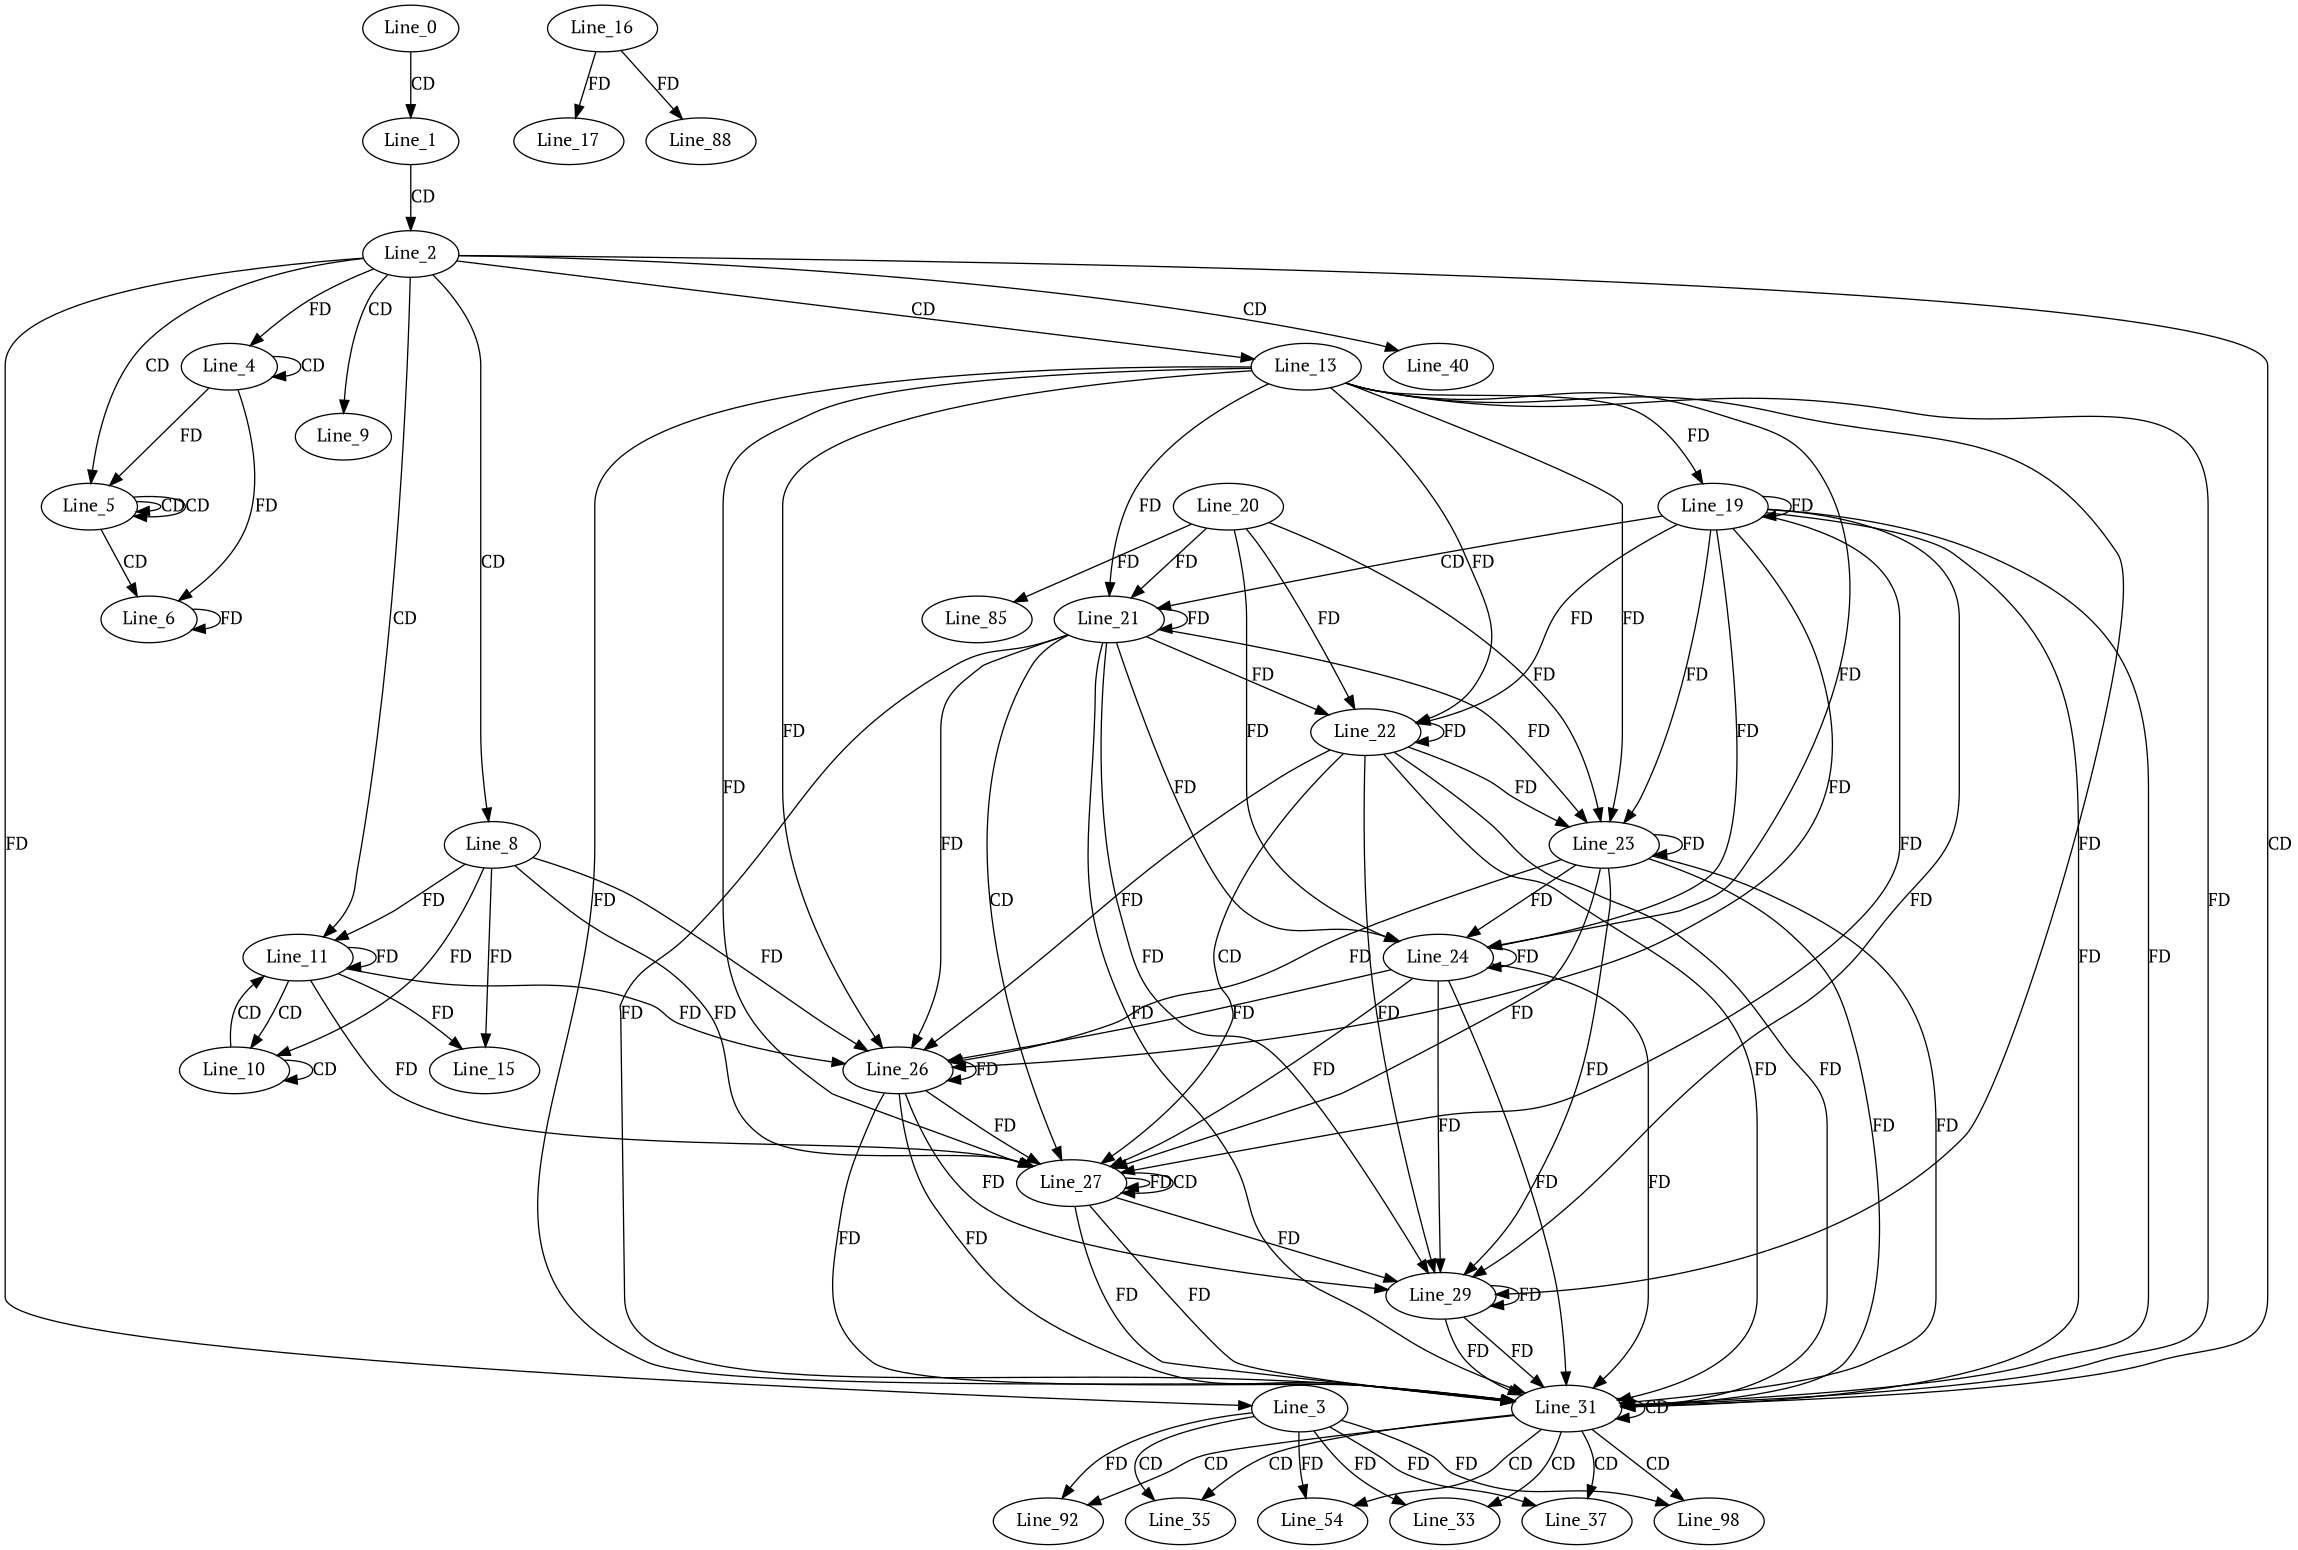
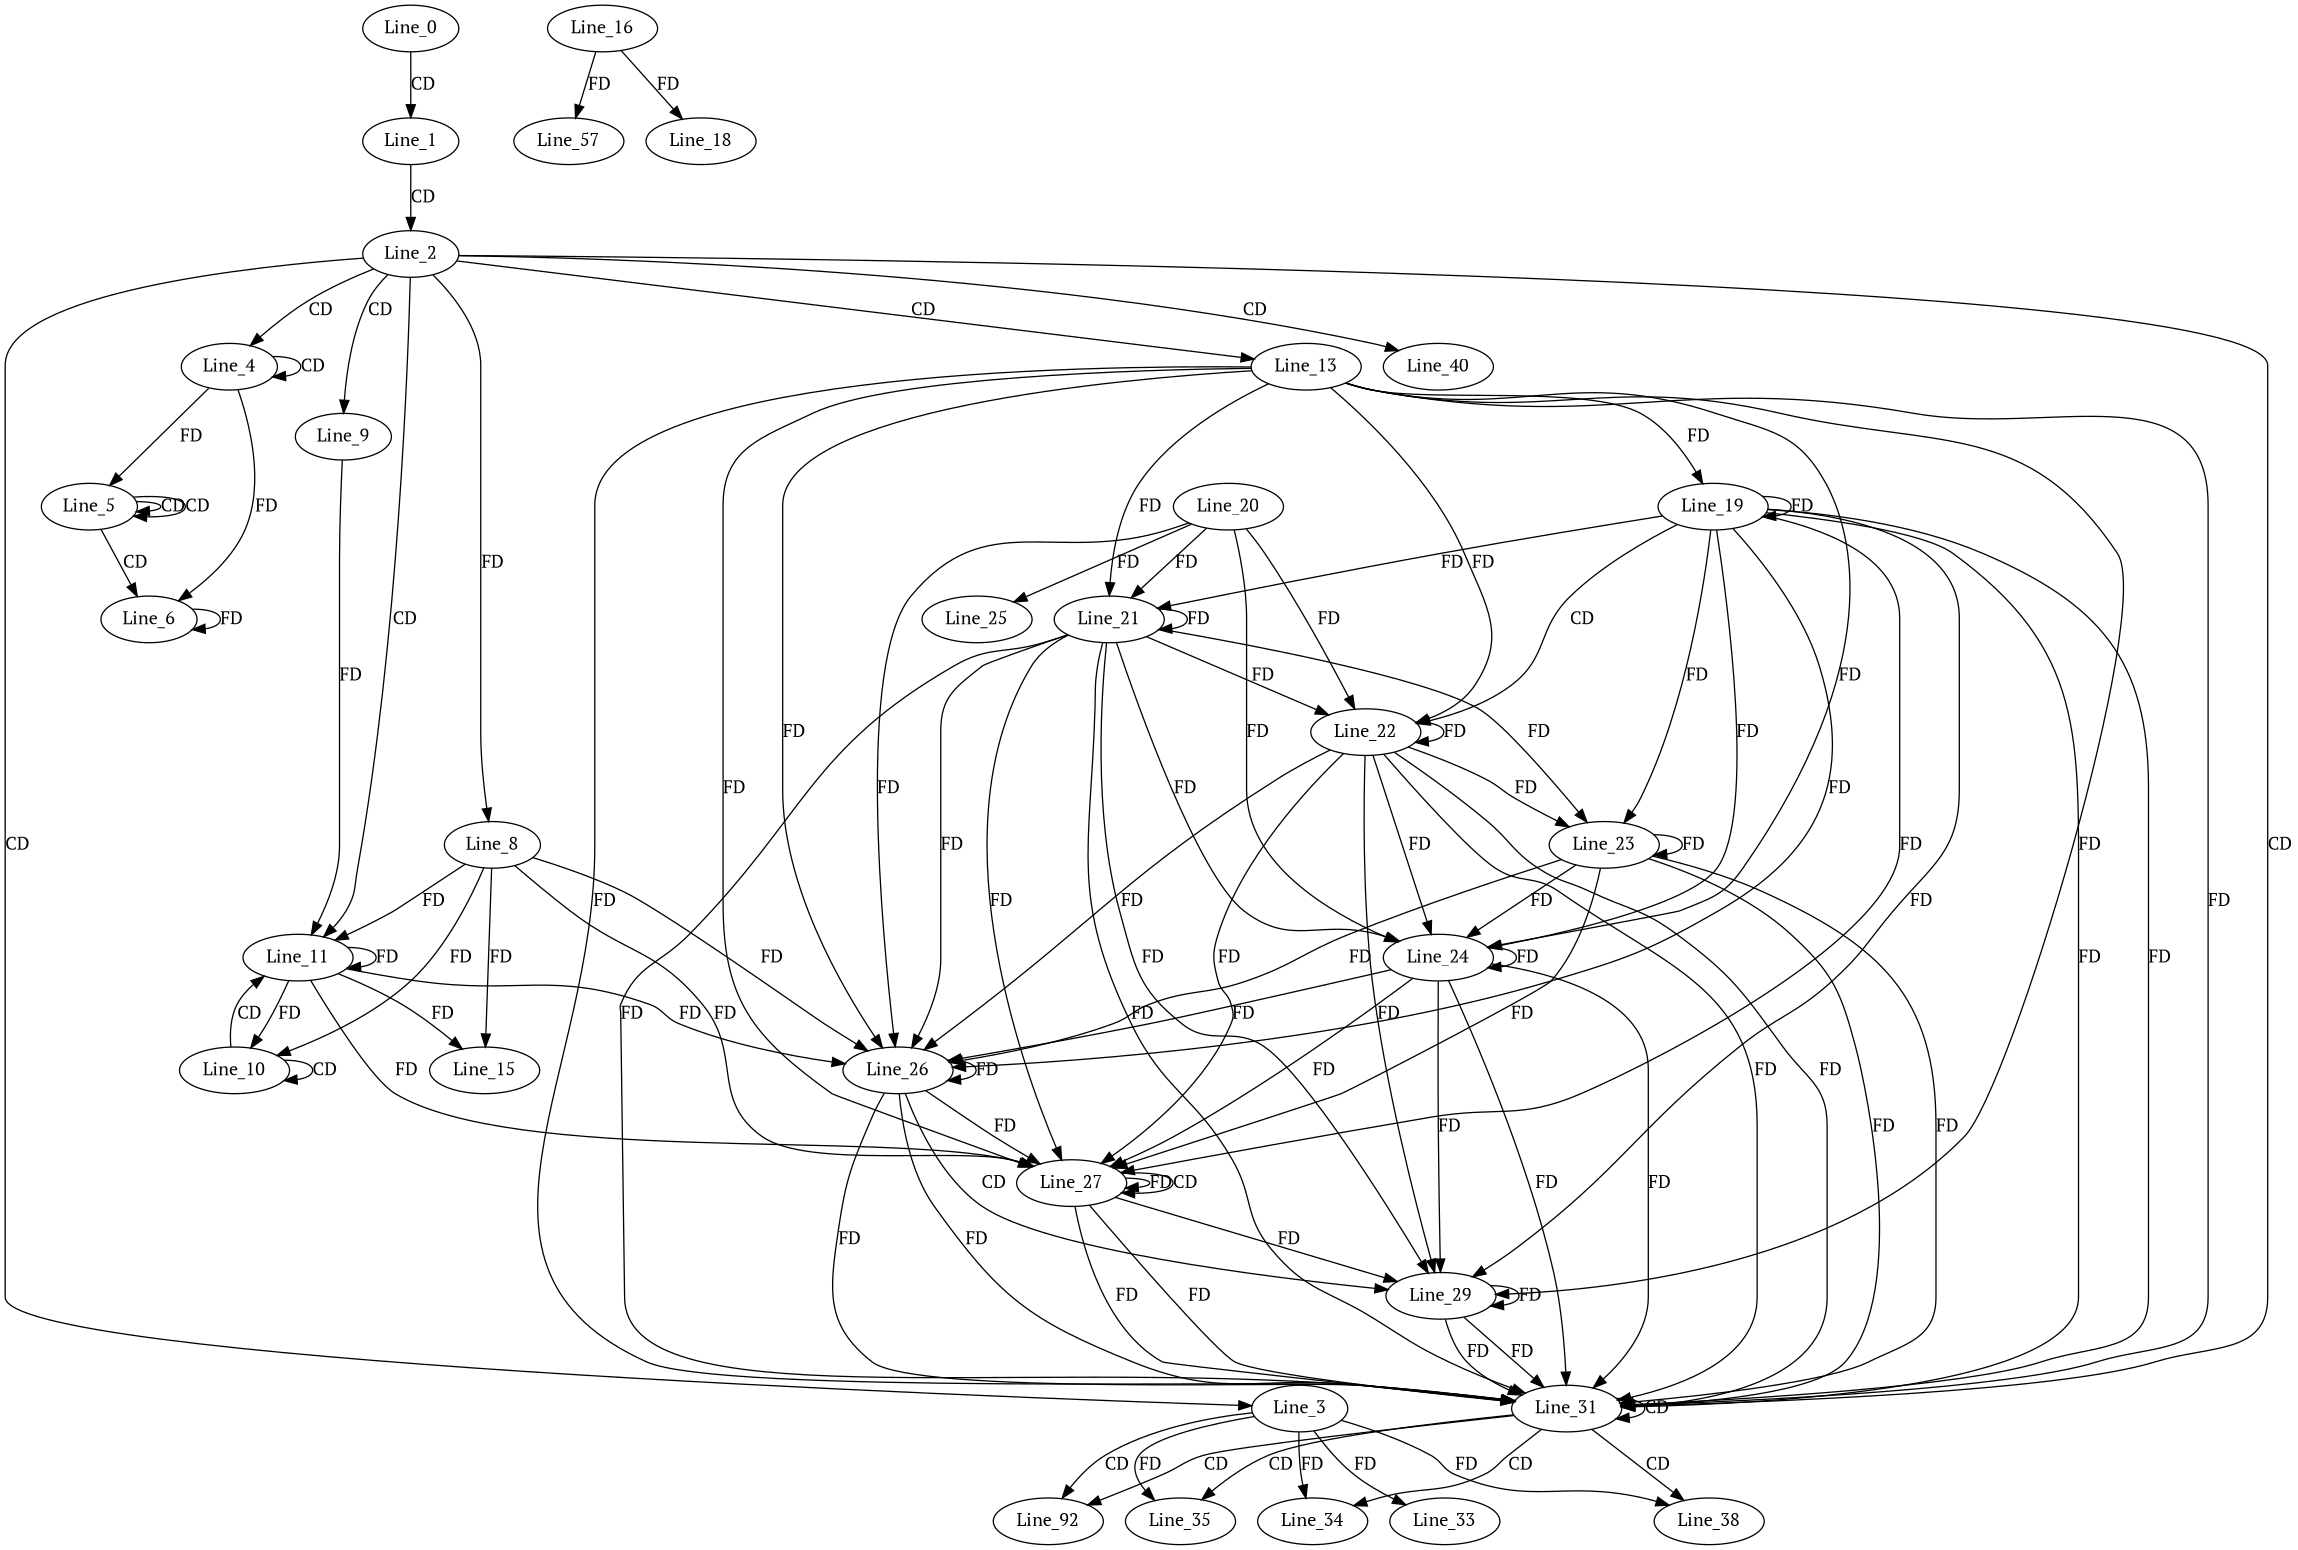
node "Line_17": label "Line_17" -> "Line_57"
node "Line_88": label "Line_88" -> "Line_18"
edge "Line_2" -> "Line_4": label "FD" -> "CD"
edge "Line_2" -> "Line_5": removed, label "CD"
edge "Line_13" -> "Line_23": removed, label "FD"
edge "Line_2" -> "Line_8": label "CD" -> "FD"
edge "Line_19" -> "Line_21": label "CD" -> "FD"
node "Line_85": label "Line_85" -> "Line_25"
edge "Line_19" -> "Line_22": label "FD" -> "CD"
edge "Line_20" -> "Line_23": now "Line_20" -> "Line_26"
edge "Line_9" -> "Line_11": added, label "FD"
edge "Line_22" -> "Line_24": added, label "FD"
edge "Line_2" -> "Line_3": label "FD" -> "CD"
edge "Line_21" -> "Line_27": label "CD" -> "FD"
edge "Line_22" -> "Line_27": label "CD" -> "FD"
edge "Line_11" -> "Line_10": label "CD" -> "FD"
edge "Line_23" -> "Line_29": removed, label "FD"
edge "Line_26" -> "Line_29": label "FD" -> "CD"
edge "Line_3" -> "Line_92": label "FD" -> "CD"
edge "Line_3" -> "Line_35": label "CD" -> "FD"
edge "Line_31" -> "Line_33": removed, label "CD"
node "Line_54": label "Line_54" -> "Line_34"
node "Line_37": removed
node "Line_98": label "Line_98" -> "Line_38"
